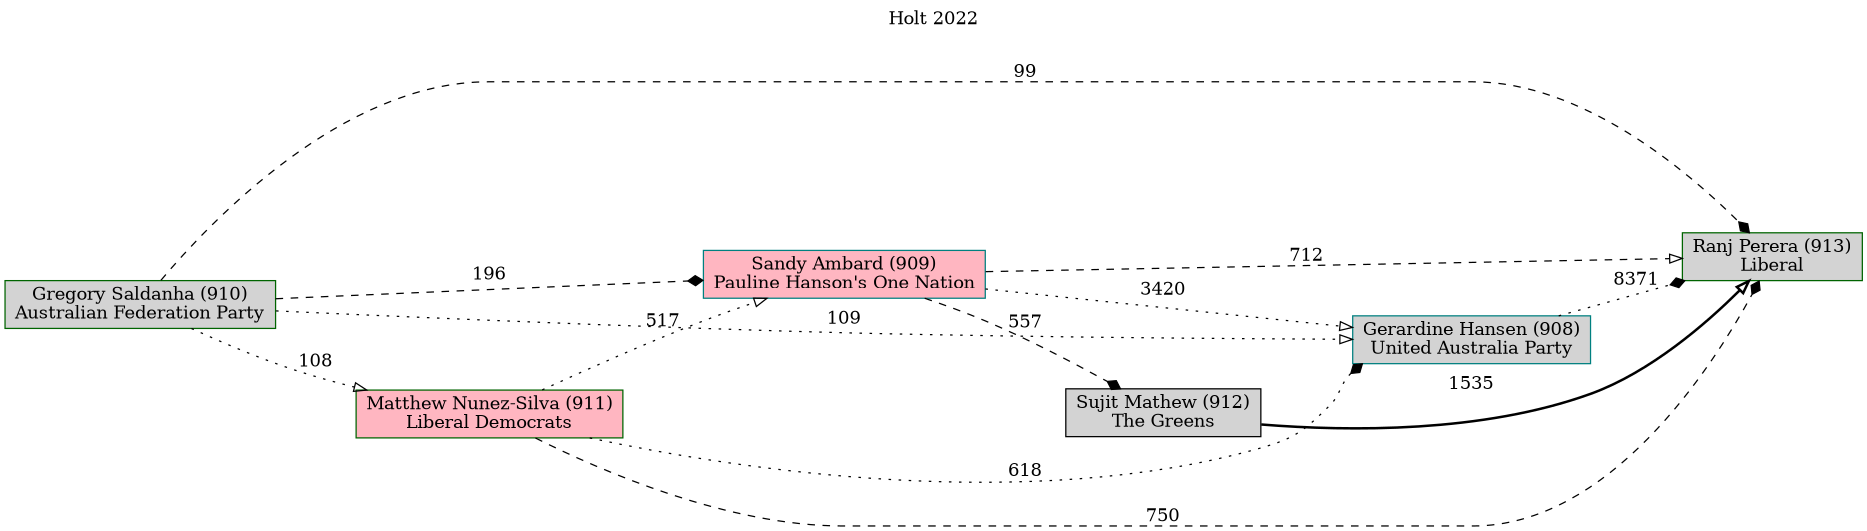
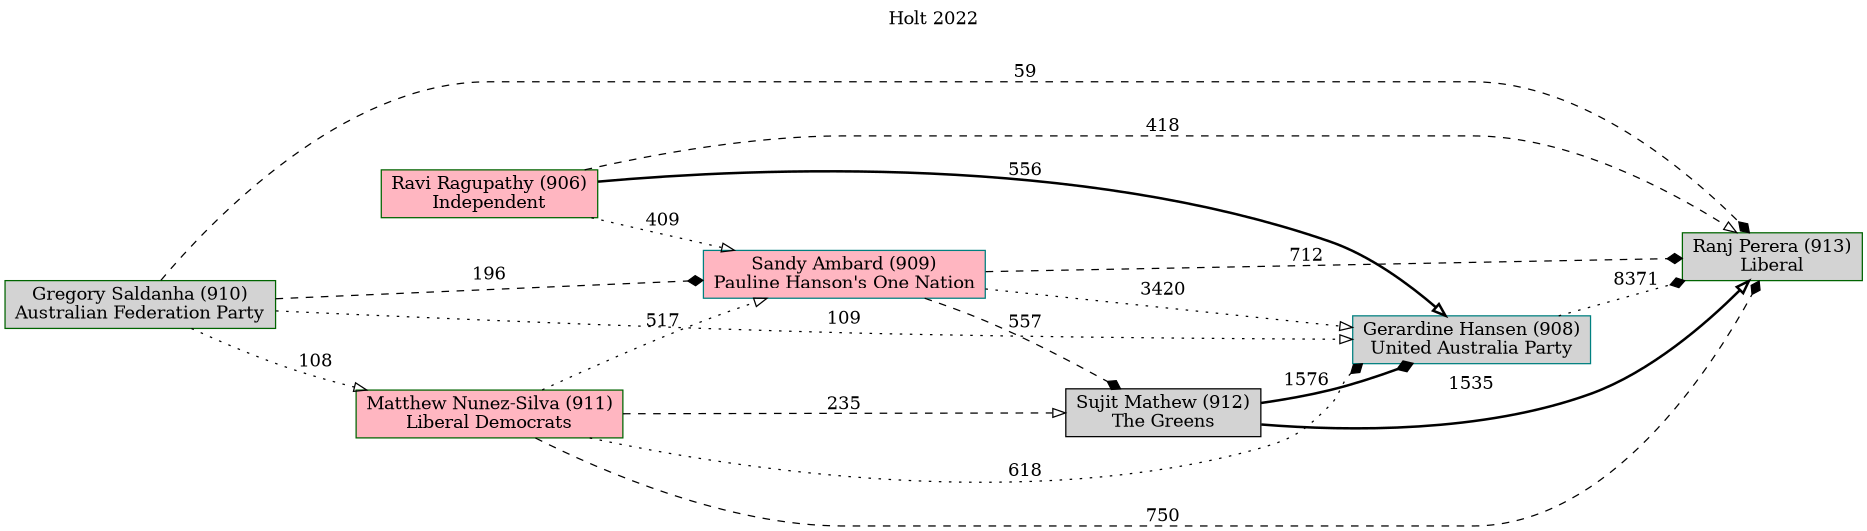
edge "Gregory Saldanha (910) Australian Federation Party" -> "Ranj Perera (913) Liberal": label "99" -> "59"
node "Ravi Ragupathy (906) Independent": added
edge "Sandy Ambard (909) Pauline Hanson's One Nation" -> "Ranj Perera (913) Liberal": arrowhead onormal -> diamond
edge "Sujit Mathew (912) The Greens" -> "Gerardine Hansen (908) United Australia Party": added, label "1576"
edge "Matthew Nunez-Silva (911) Liberal Democrats" -> "Sujit Mathew (912) The Greens": added, label "235"
